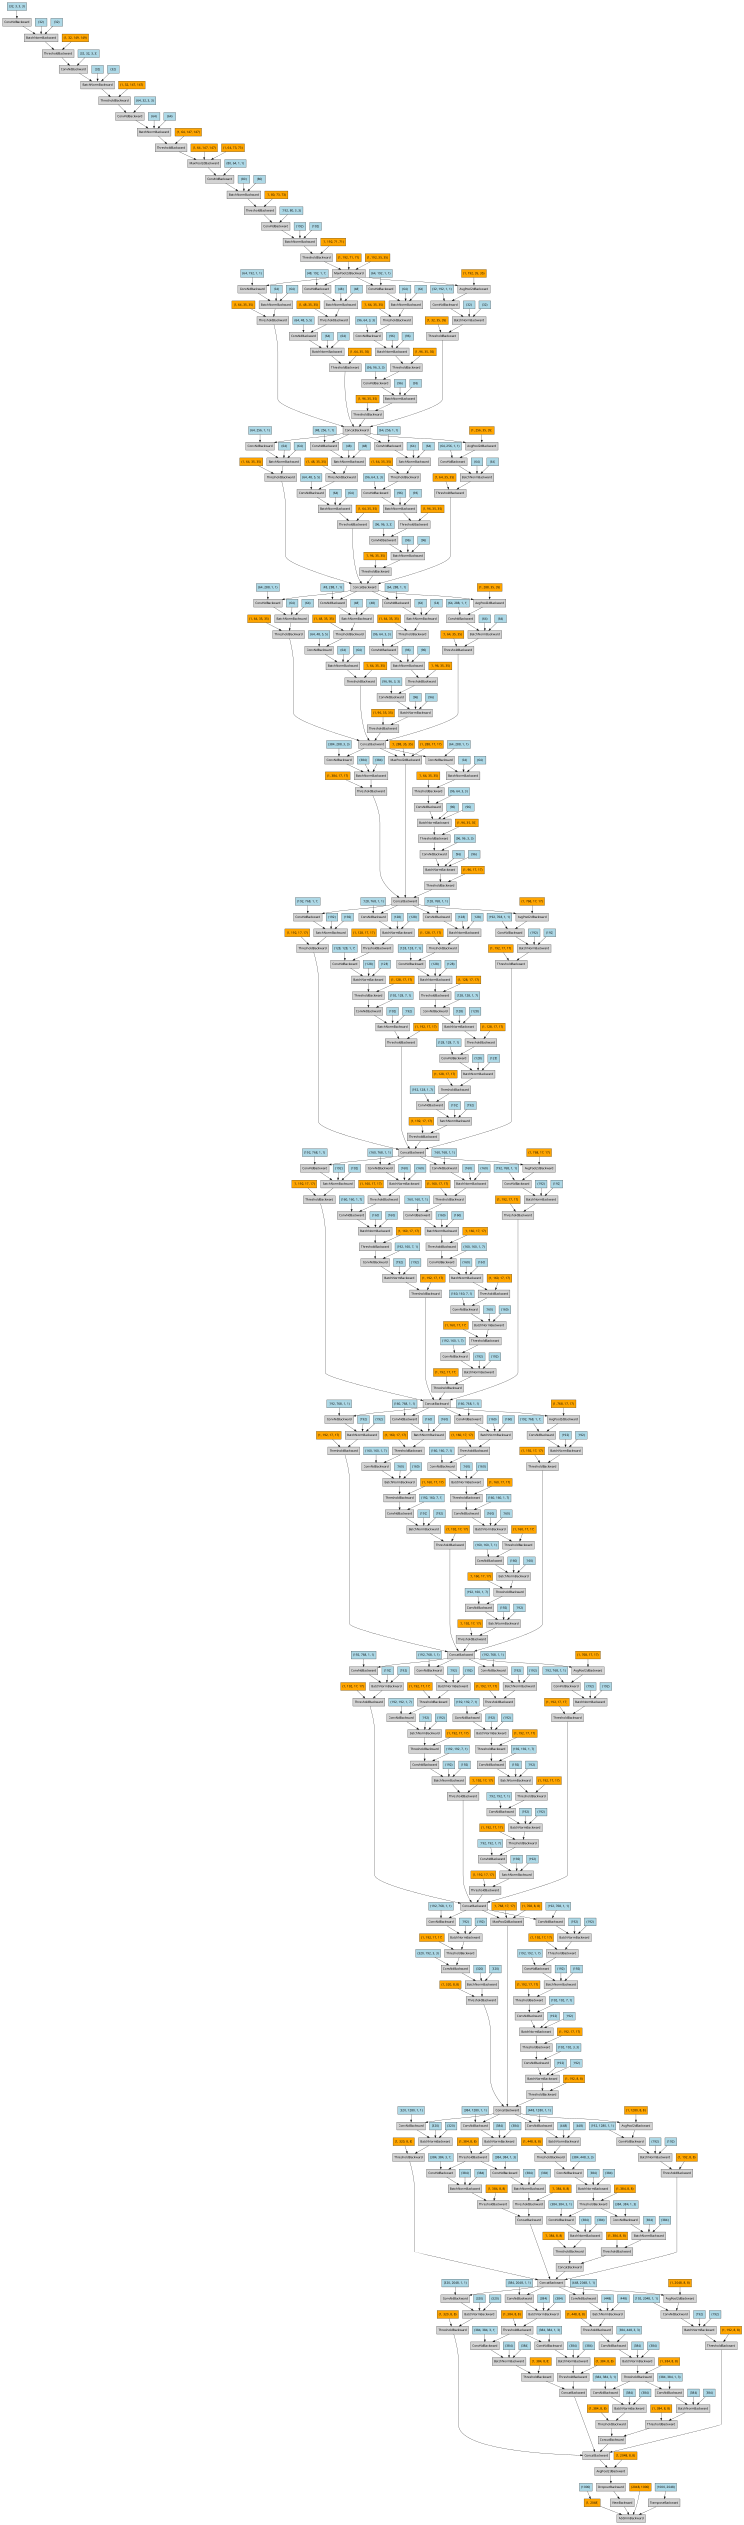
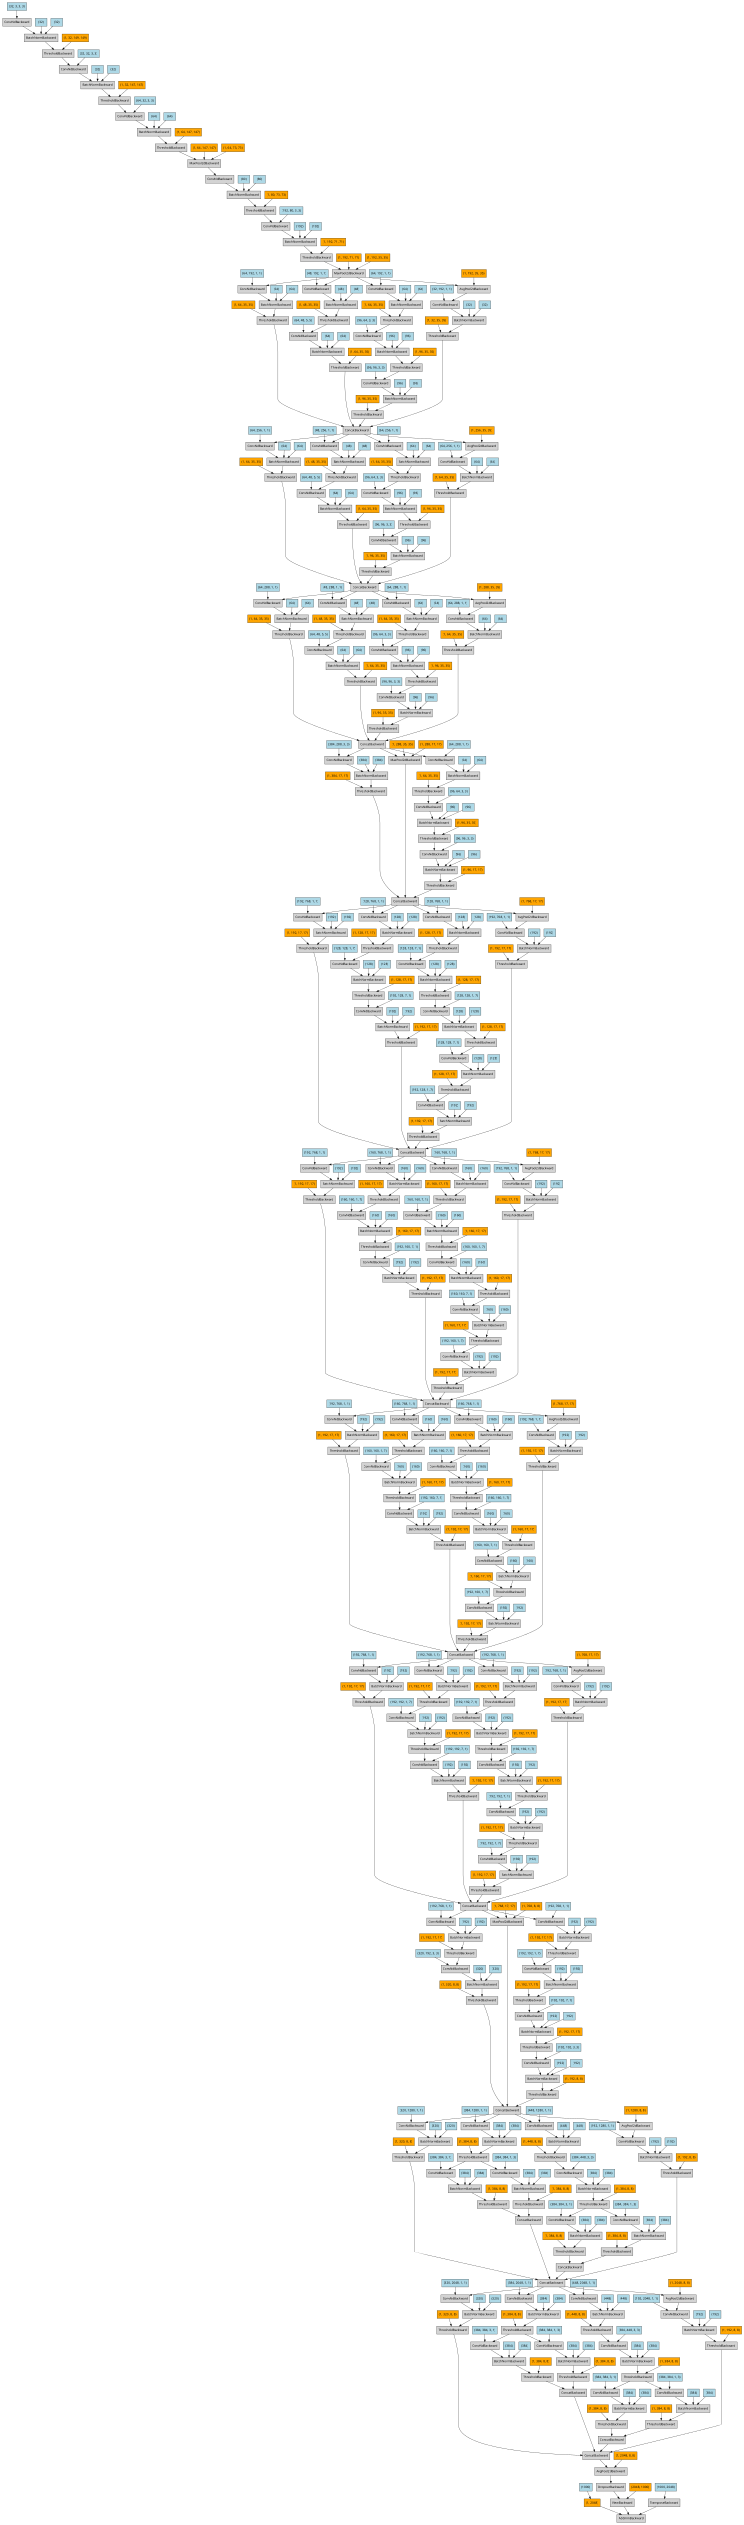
node "(80, 64, 1, 1)": removed
edge "(2048, 1000)" -> "AddmmBackward": now "(2048, 1000)" -> "ViewBackward"
